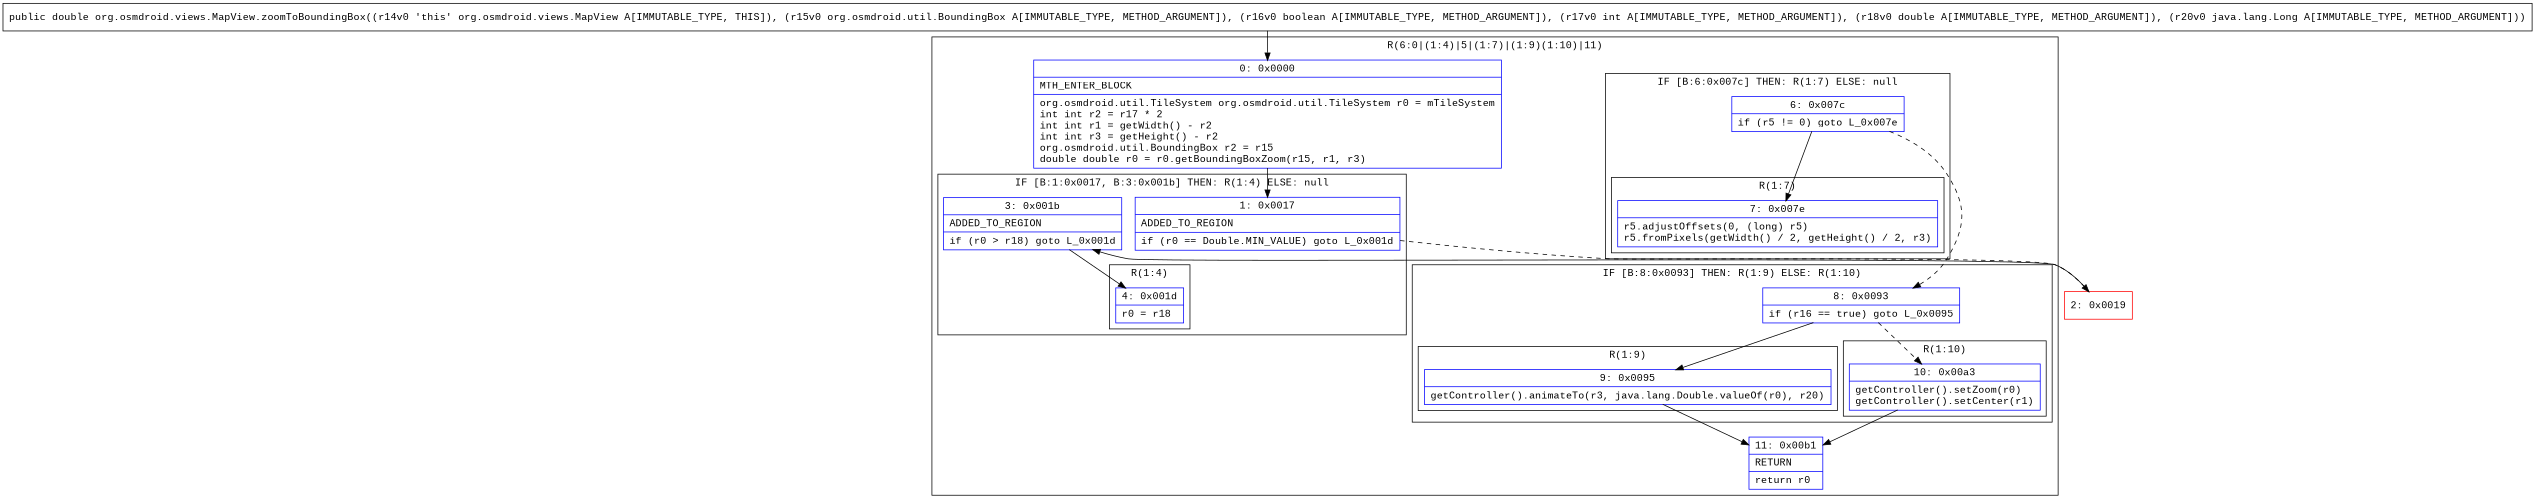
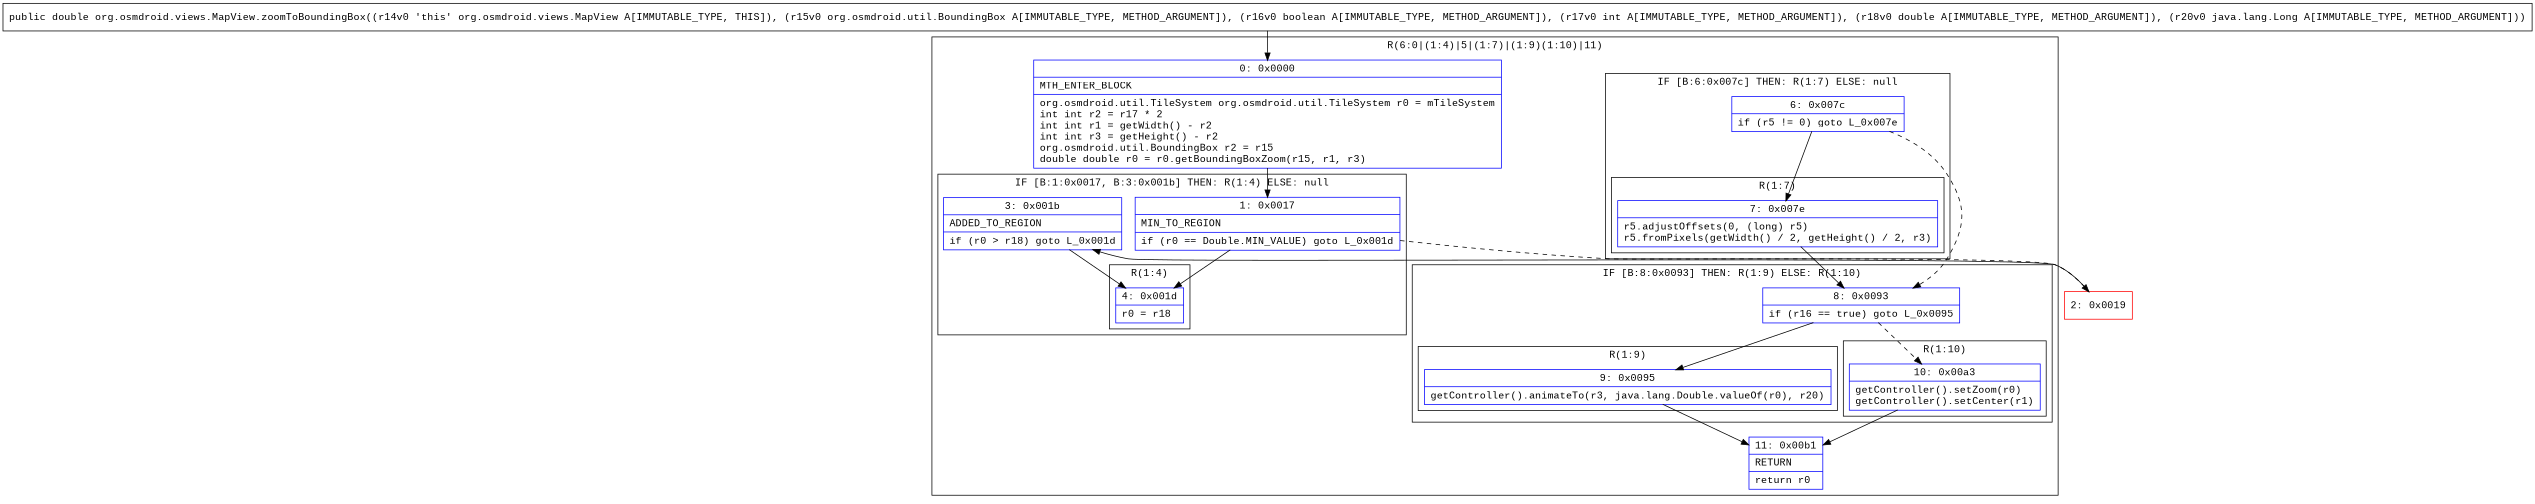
node "1: 0x0017": text "ADDED_TO_REGION" -> "MIN_TO_REGION"
edge "1: 0x0017" -> "4: 0x001d": added
edge "7: 0x007e" -> "8: 0x0093": added
